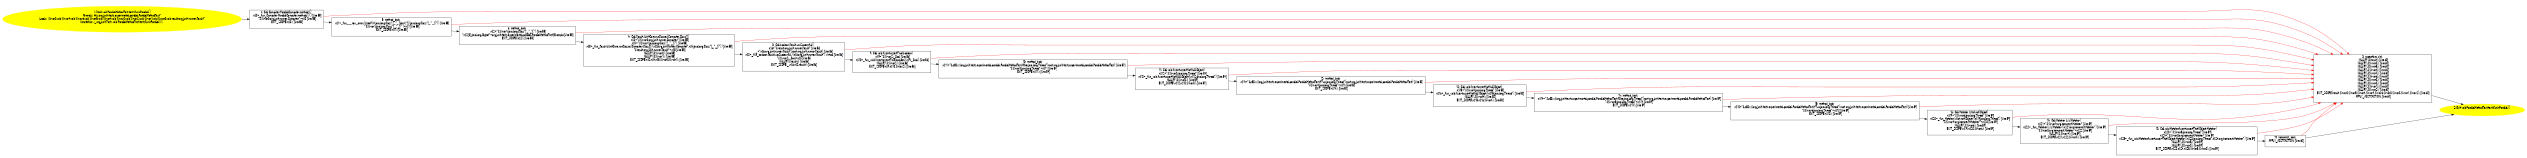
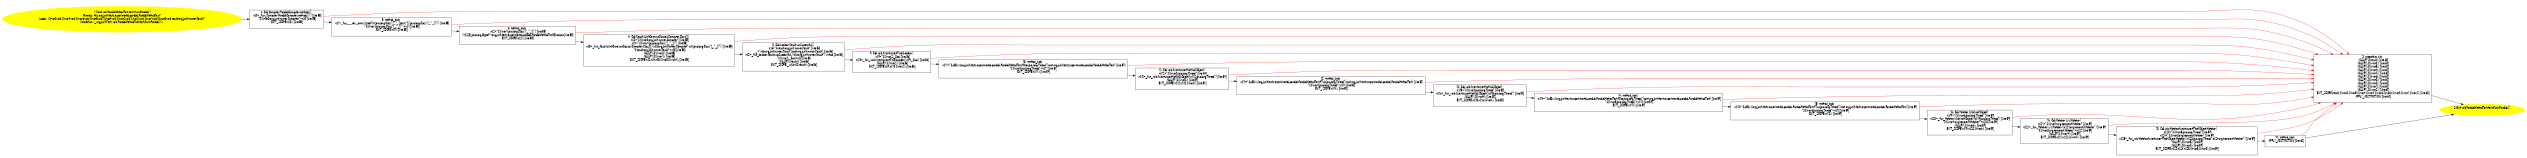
node "19:  hamcrest_body APPLY_ABSTRACTION; [line 60]": label "19:  hamcrest_body APPLY_ABSTRACTION; [line 60]" -> "19:  method_body APPLY_ABSTRACTION; [line 60]"
